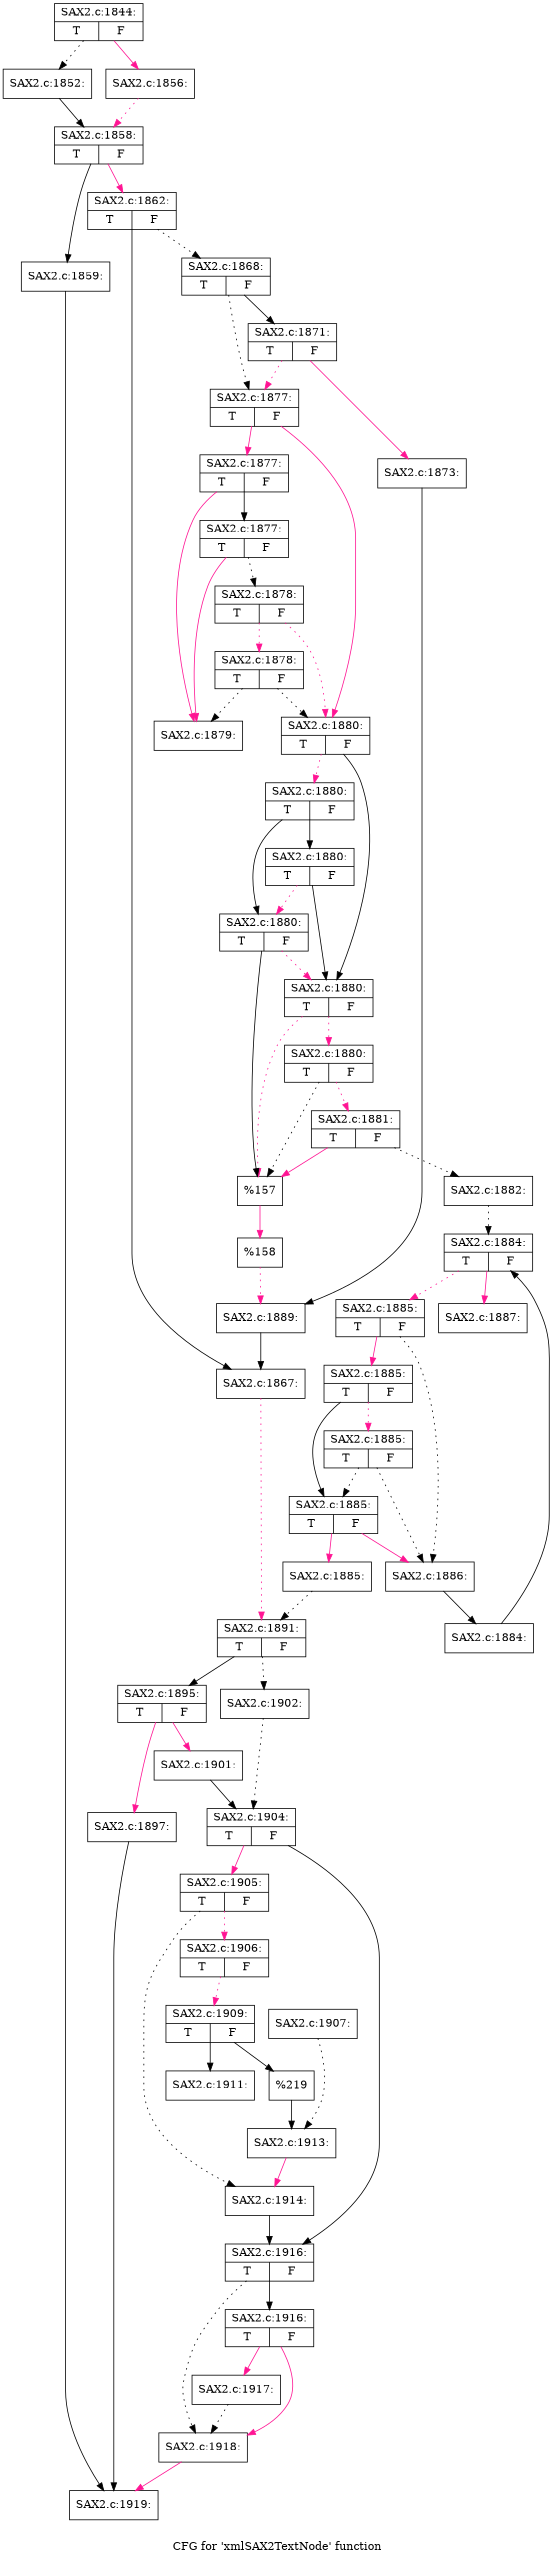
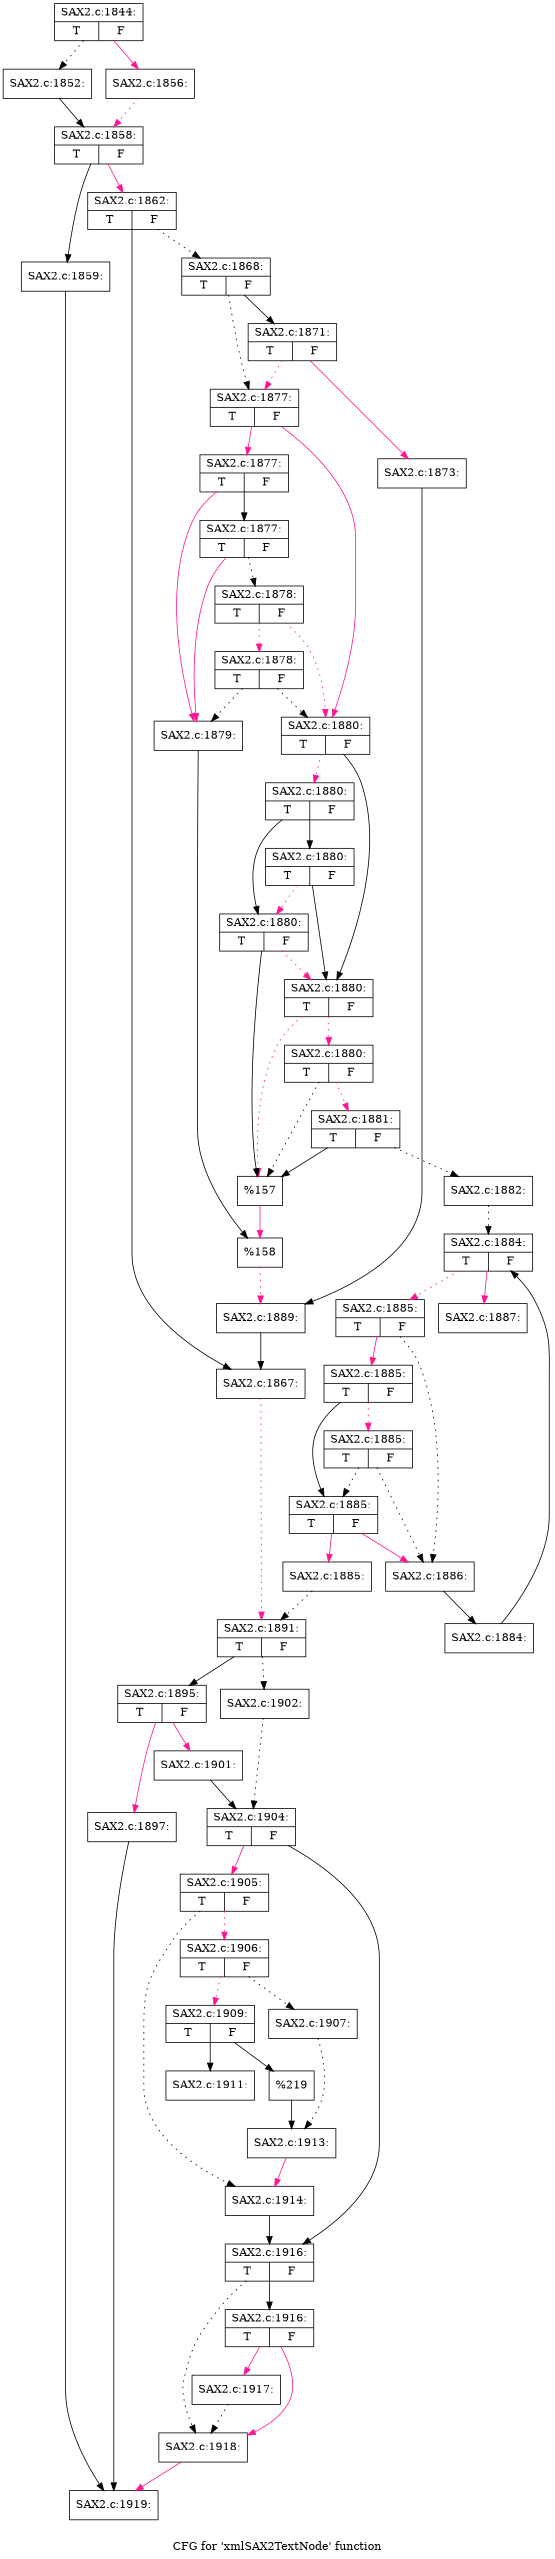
edge "SAX2.c:1879:" -> "%158": added
edge "SAX2.c:1881:" -> "%157": color deeppink -> black
edge "SAX2.c:1906:" -> "SAX2.c:1907:": added
